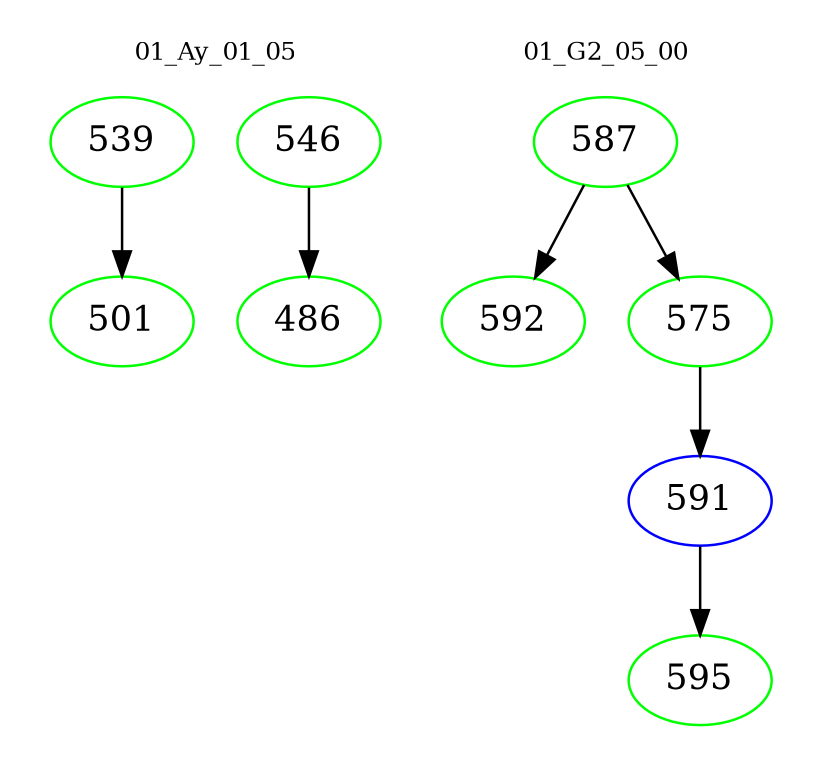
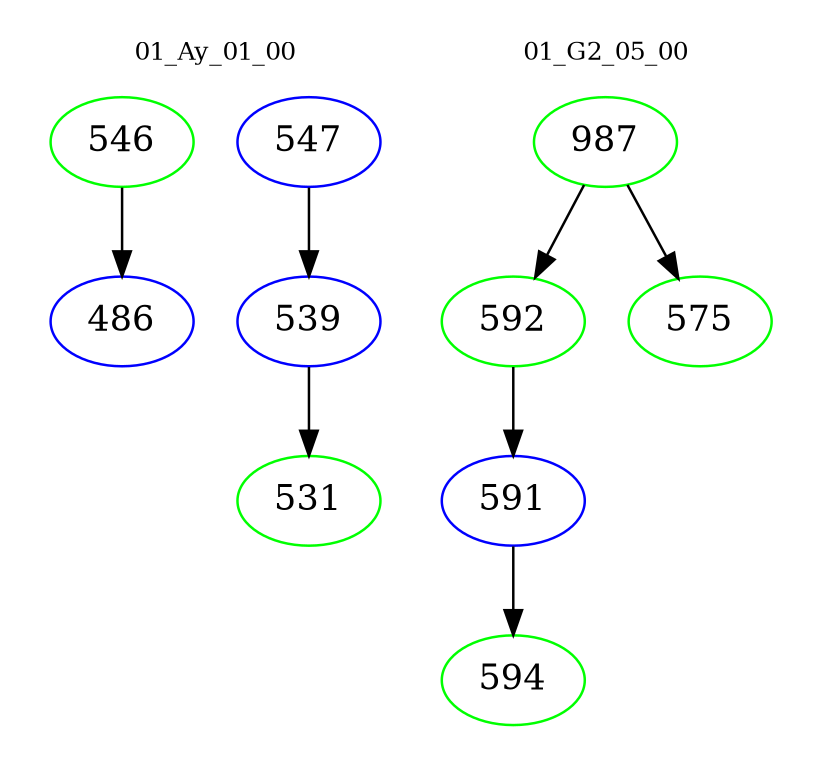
cluster "01_Ay_01_05": label "01_Ay_01_05" -> "01_Ay_01_00"
node "539": color green -> blue
node "547": added
node "587": label "587" -> "987"
node "501": label "501" -> "531"
node "486": color green -> blue
edge "575" -> "591": now "592" -> "591"
node "595": label "595" -> "594"
